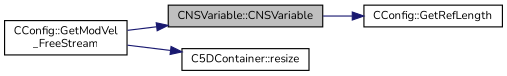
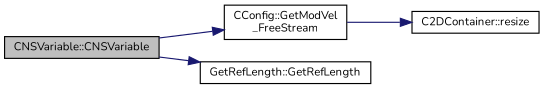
node "CConfig::GetRefLength": label "CConfig::GetRefLength" -> "GetRefLength::GetRefLength"
edge "CConfig::GetModVel _FreeStream" -> "CNSVariable::CNSVariable": reversed
node "C5DContainer::resize": label "C5DContainer::resize" -> "C2DContainer::resize"
